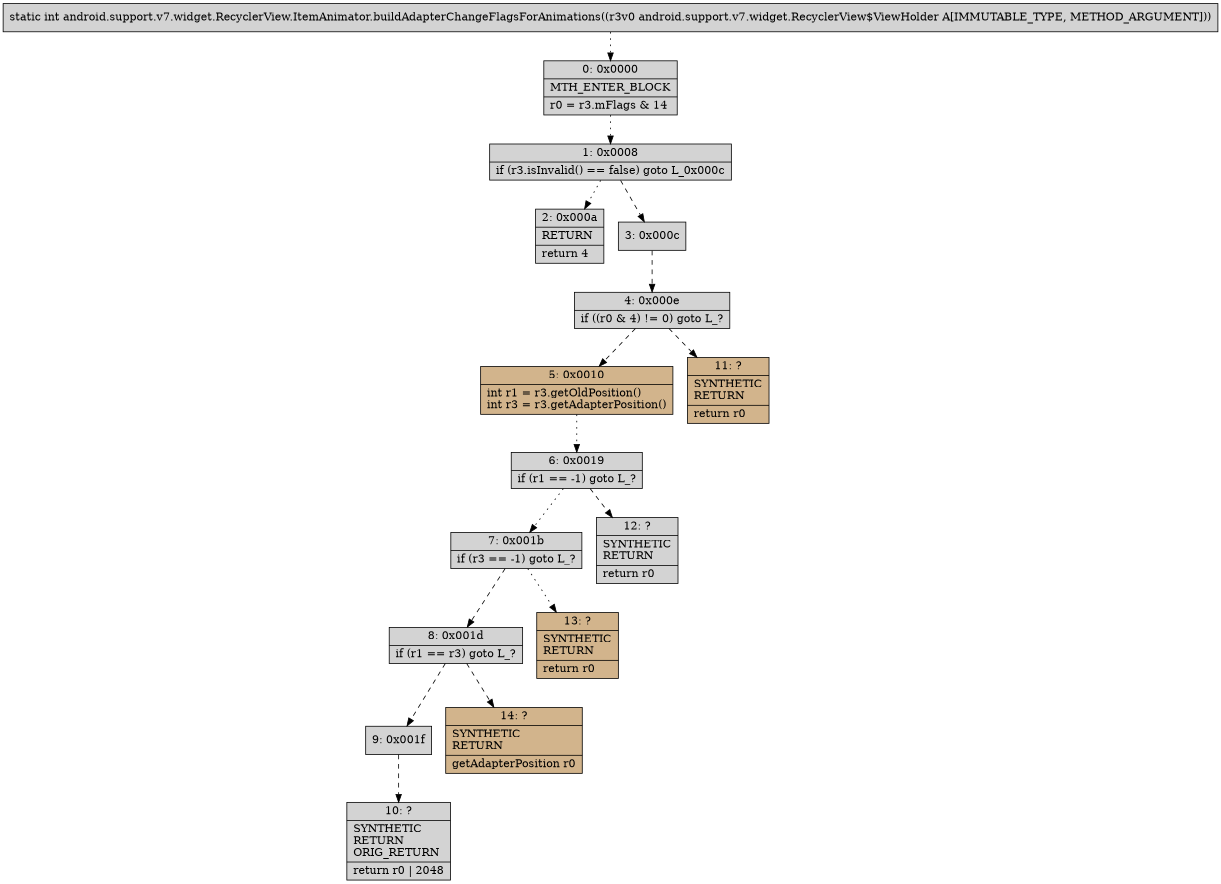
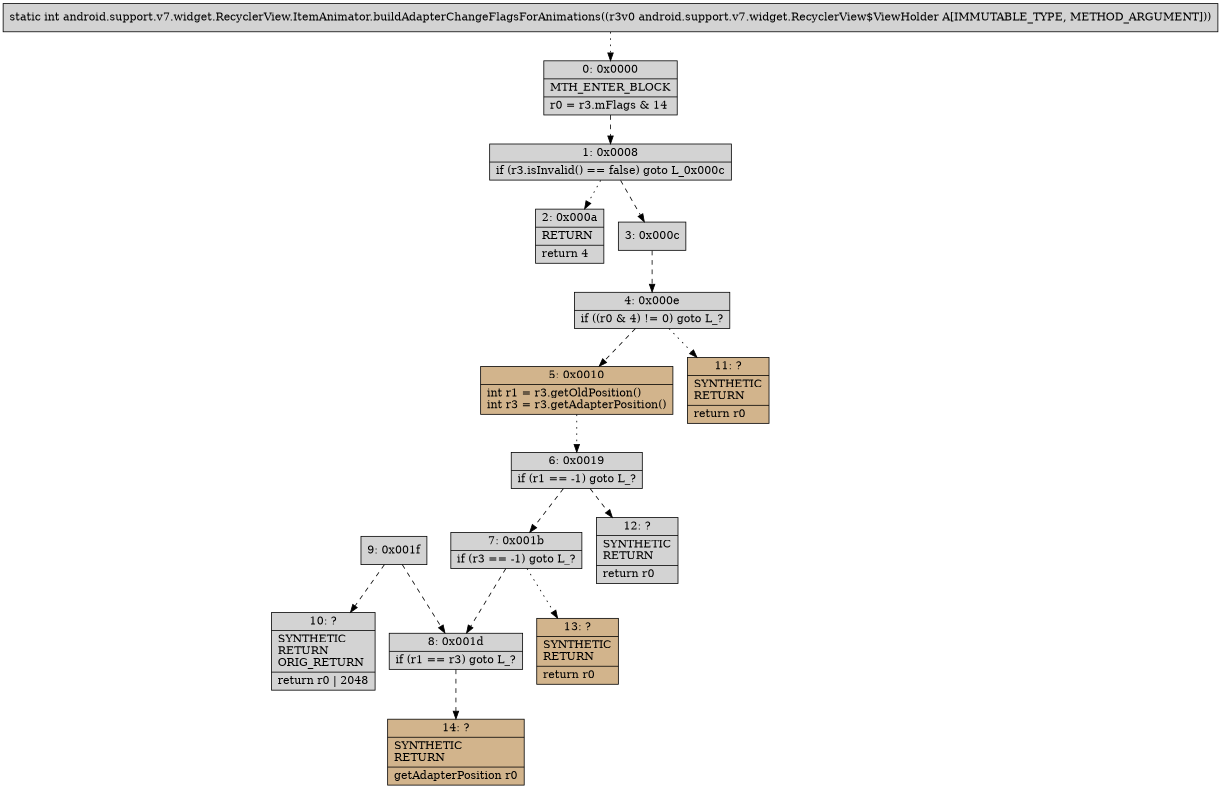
edge "0: 0x0000" -> "1: 0x0008": style dotted -> dashed
edge "4: 0x000e" -> "11: ?": style dashed -> dotted
edge "6: 0x0019" -> "7: 0x001b": style dotted -> dashed
edge "8: 0x001d" -> "9: 0x001f": reversed
